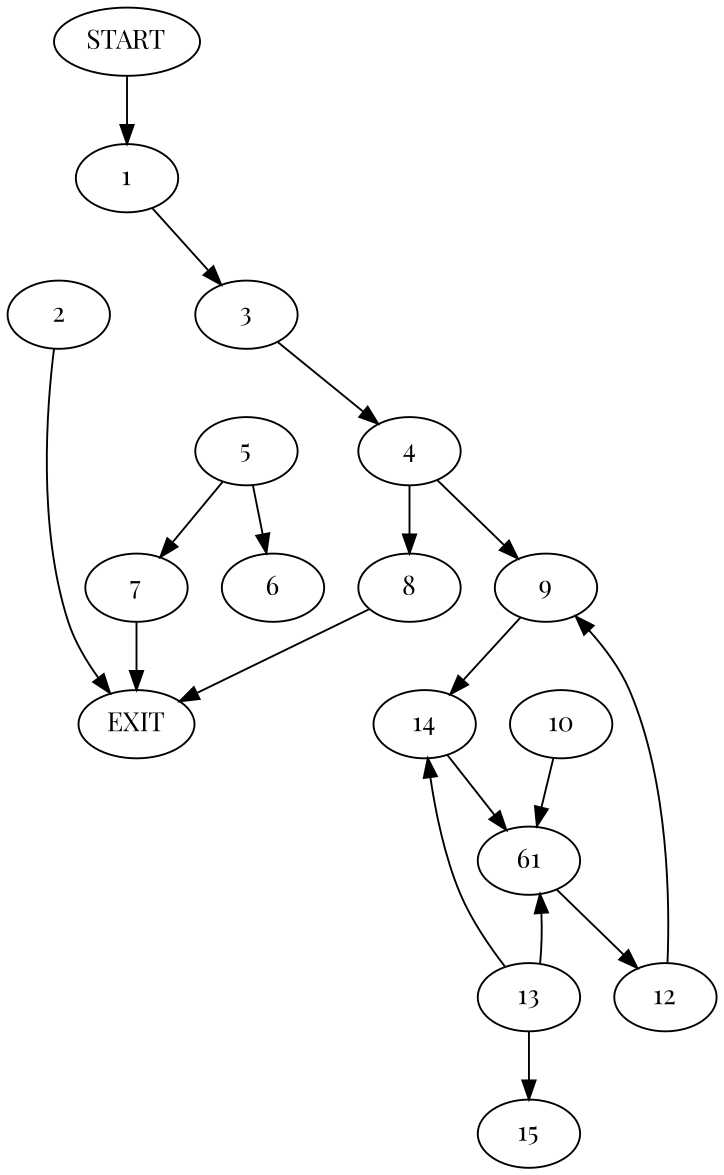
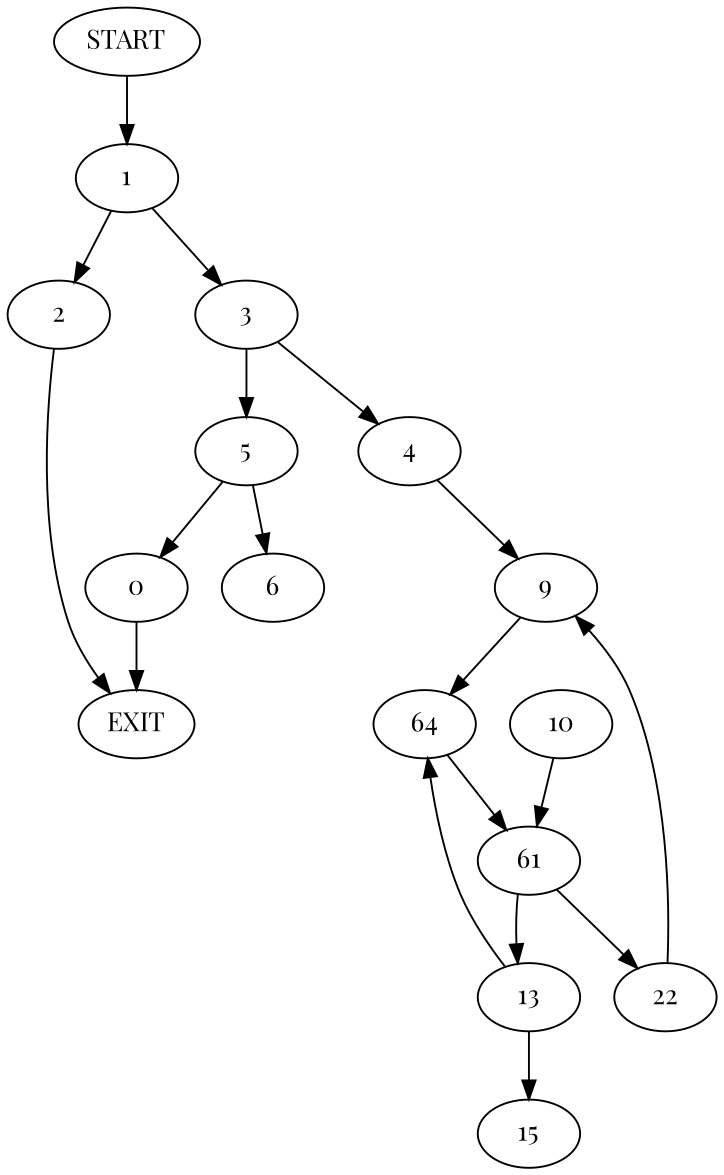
edge "1" -> "2": added
edge "3" -> "5": added
node "7": label "7" -> "0"
node "8": removed
node "14": label "14" -> "64"
edge "13" -> "61": reversed
node "12": label "12" -> "22"
